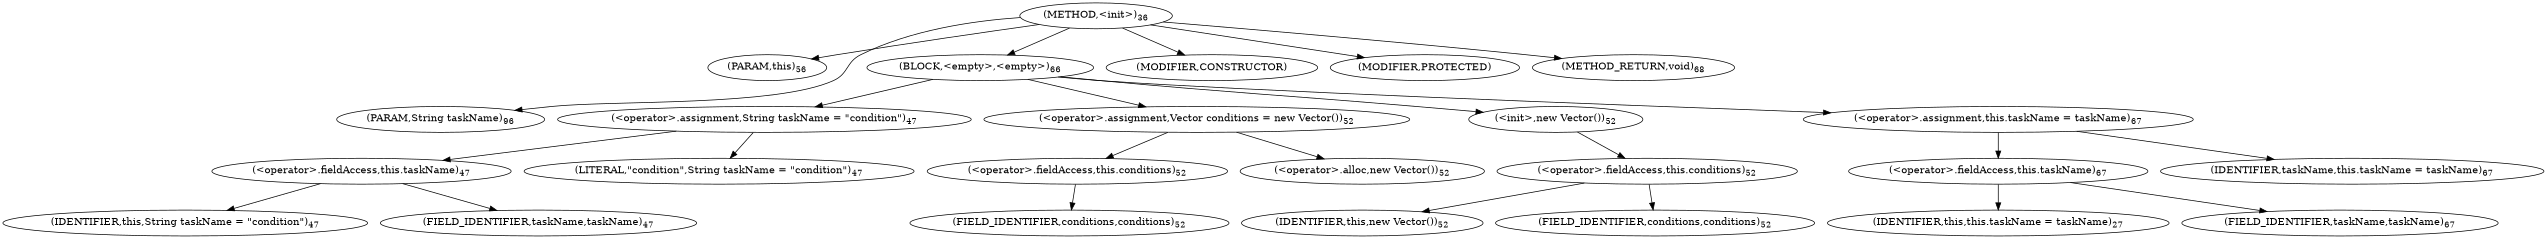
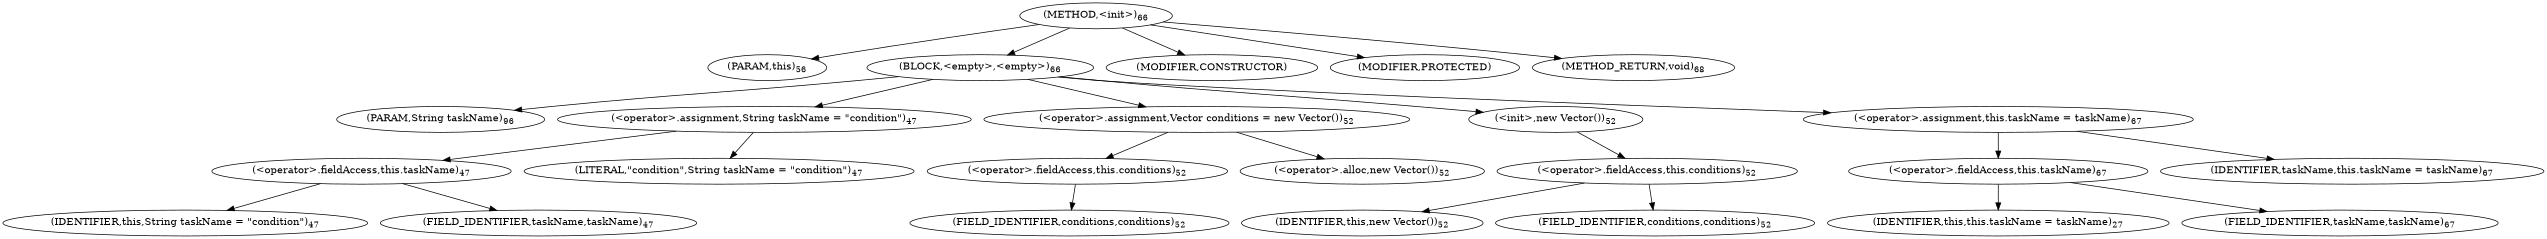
node "(METHOD,<init>)": text "36" -> "66"
edge "(METHOD,<init>)" -> "(PARAM,String taskName)": now "(BLOCK,<empty>,<empty>)" -> "(PARAM,String taskName)"
